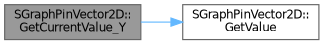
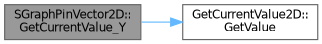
node "SGraphPinVector2D:: GetValue": label "SGraphPinVector2D:: GetValue" -> "GetCurrentValue2D:: GetValue"
